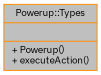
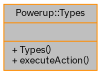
node "Powerup::Types": text "+ Powerup()" -> "+ Types()"
